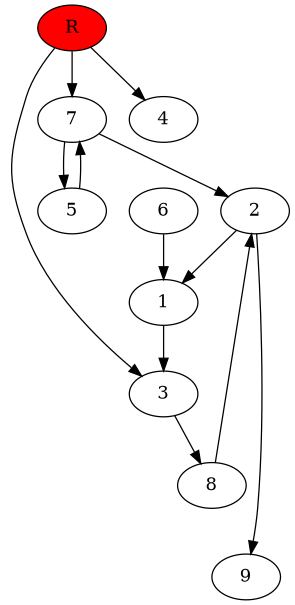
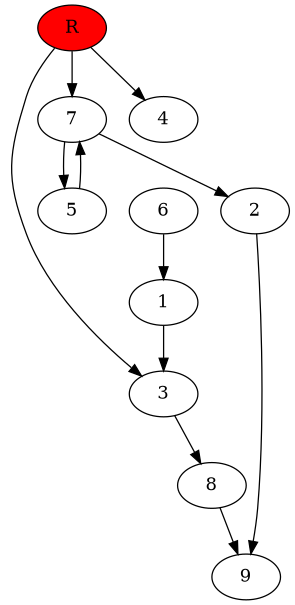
edge "2" -> "1": removed
edge "8" -> "2": now "8" -> "9"
